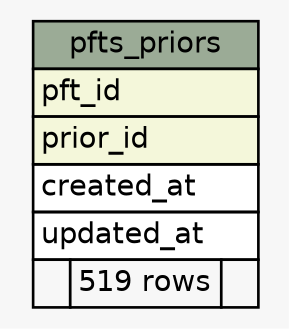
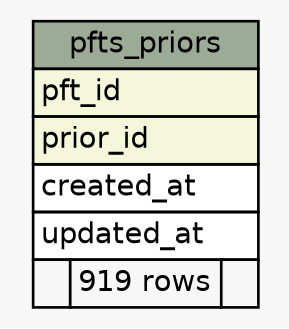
node "pfts_priors": text "519 rows" -> "919 rows"
